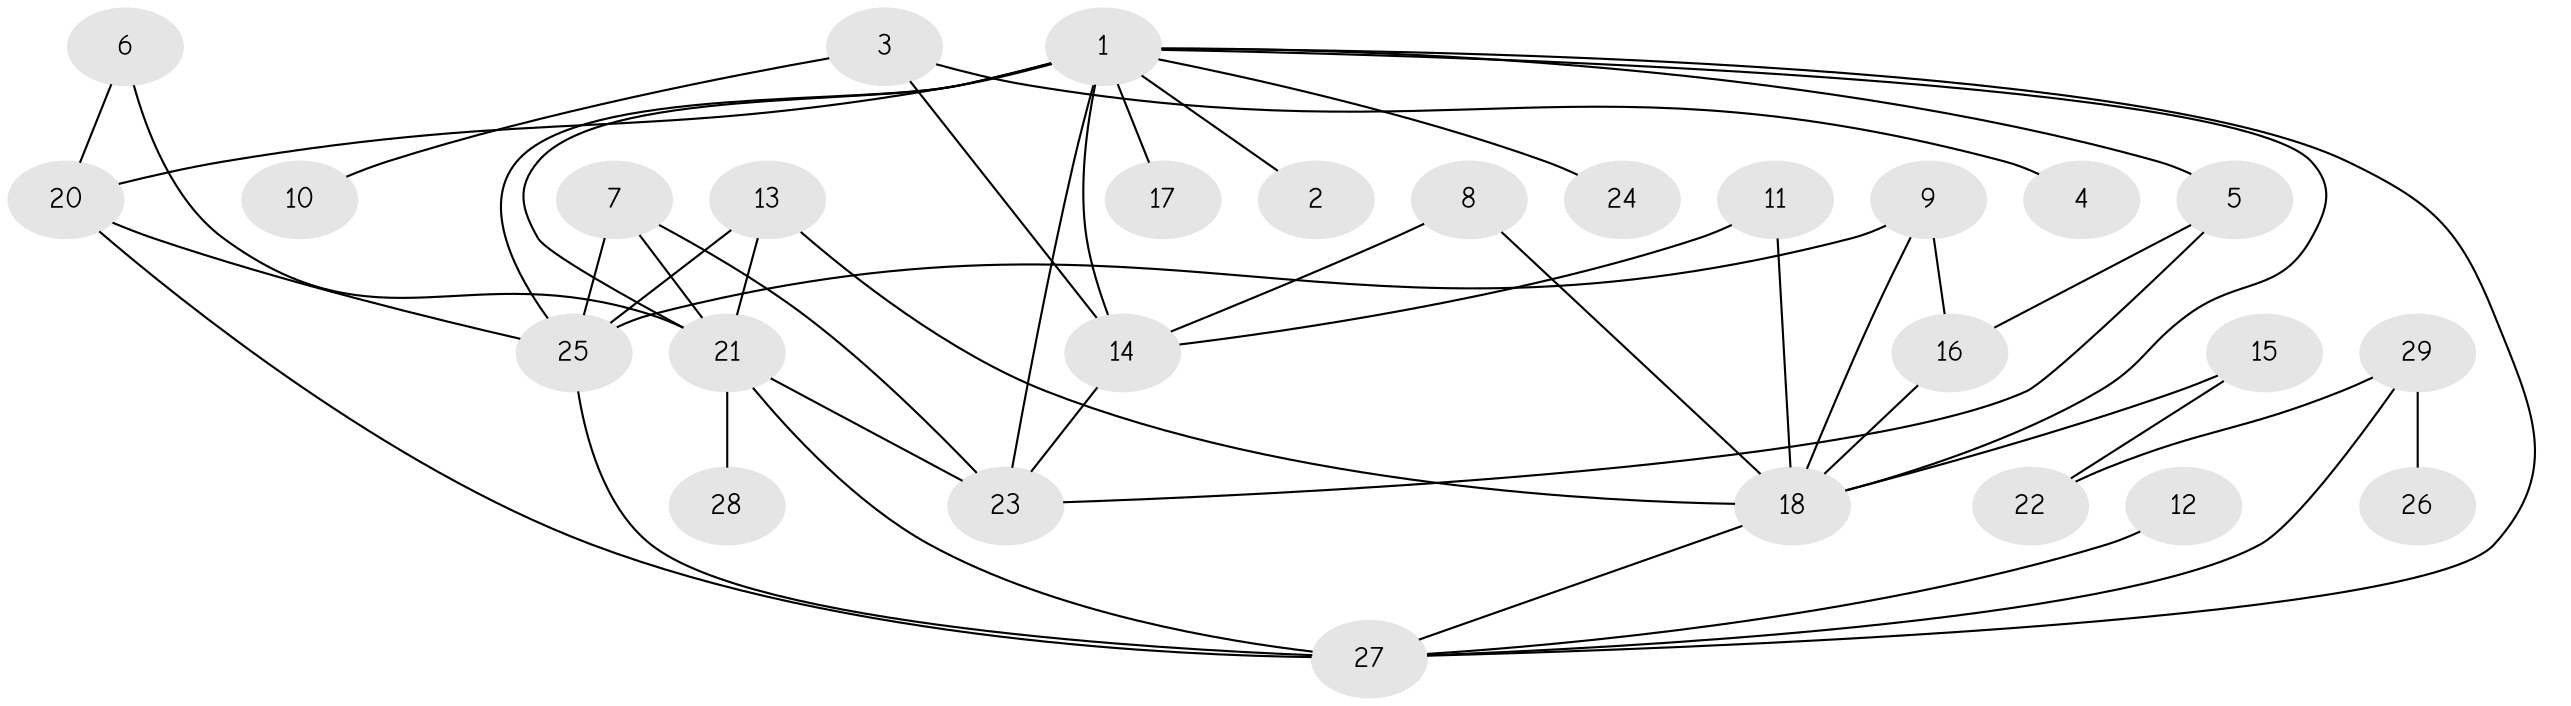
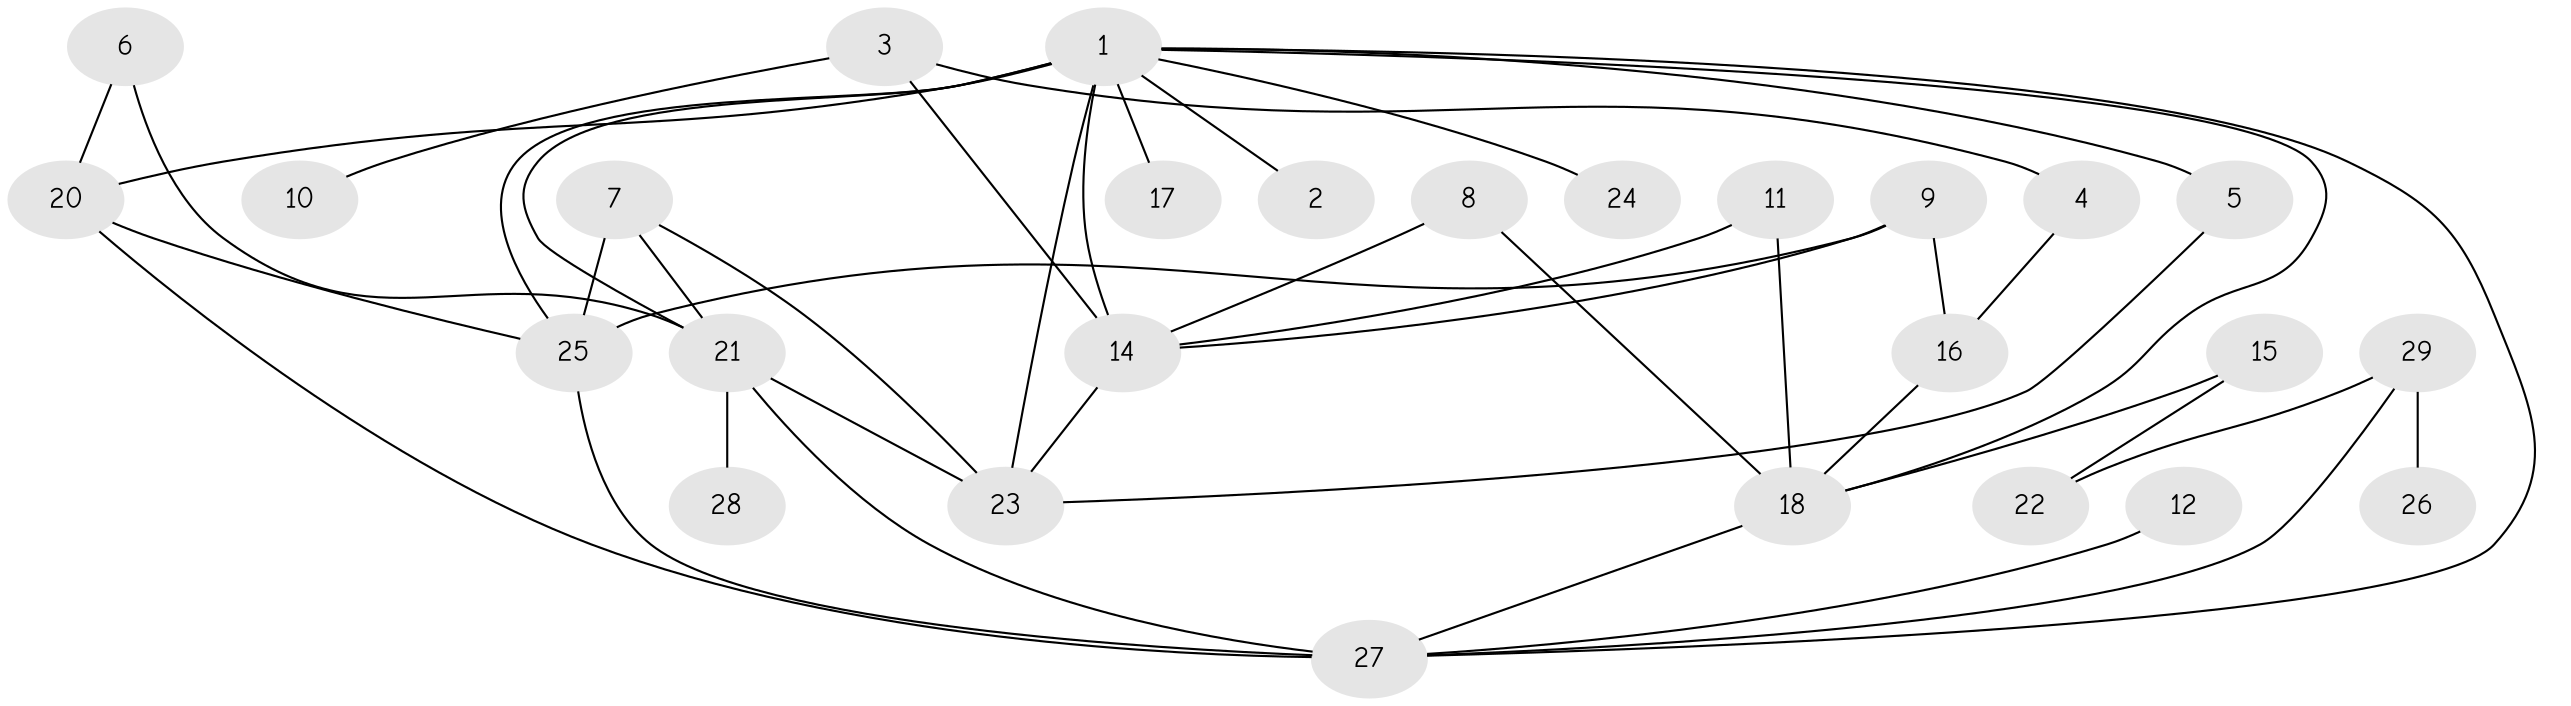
node "13": removed
edge "5" -- "16": now "4" -- "16"
edge "9" -- "18": now "9" -- "14"
